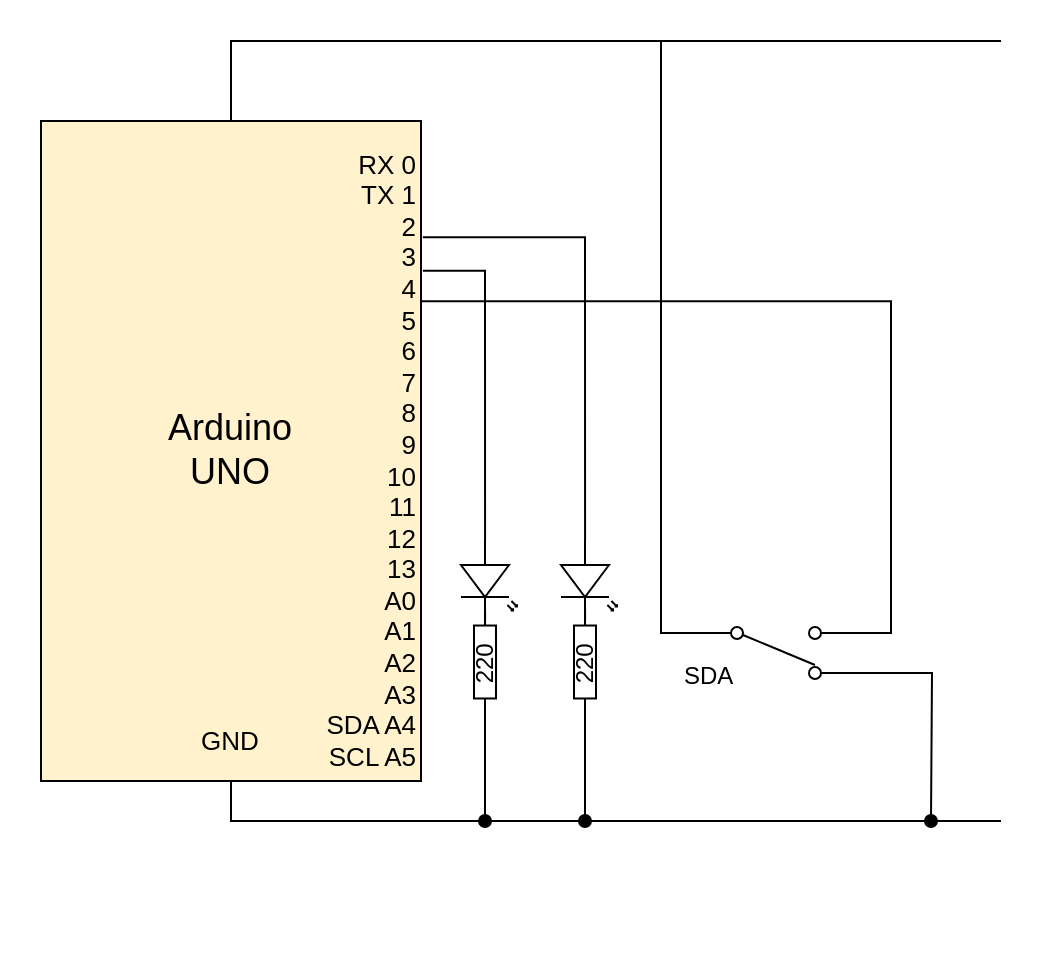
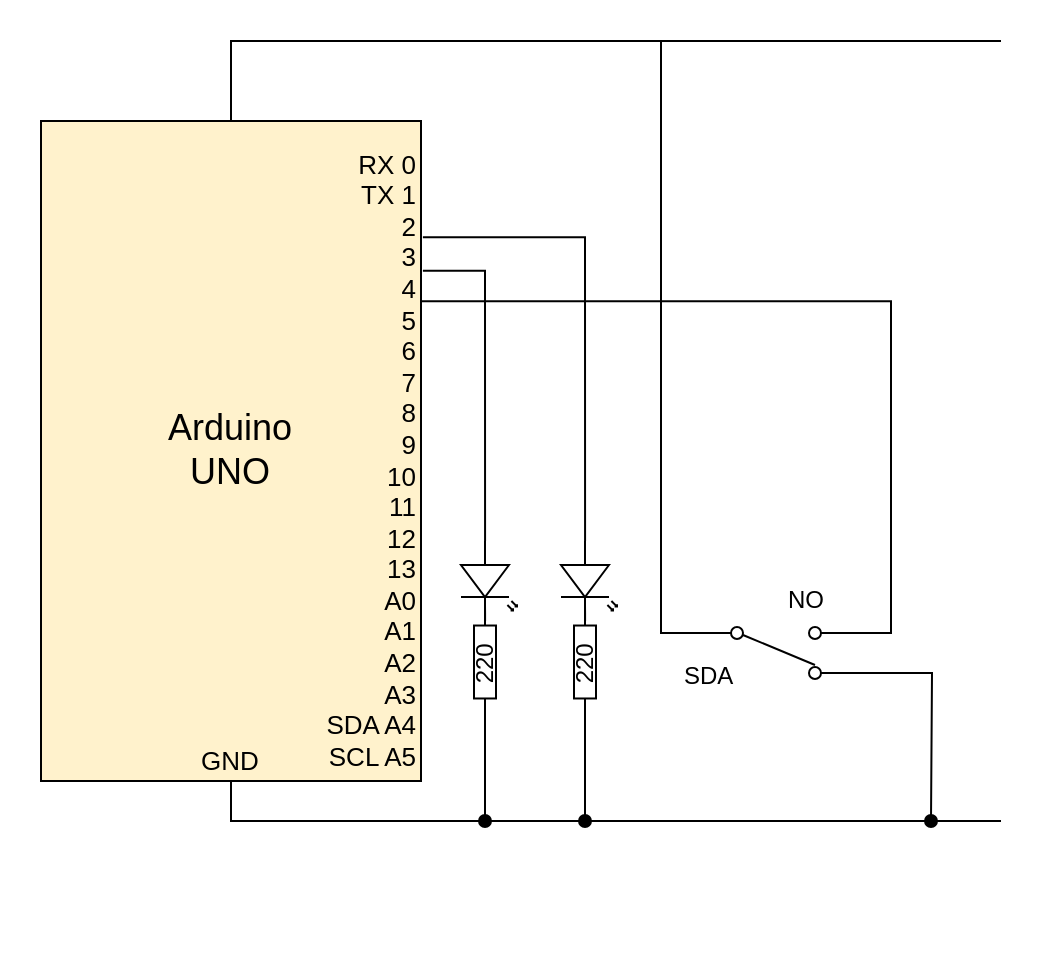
node "NO": added
node "GND": moved (231, 741) -> (231, 761)
